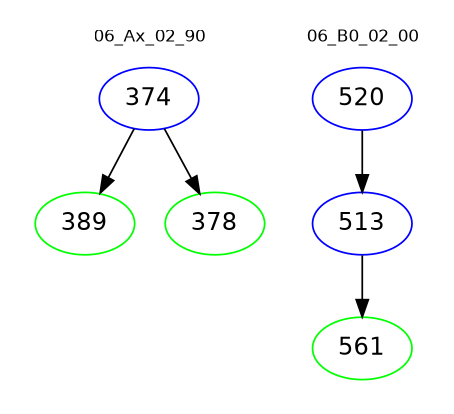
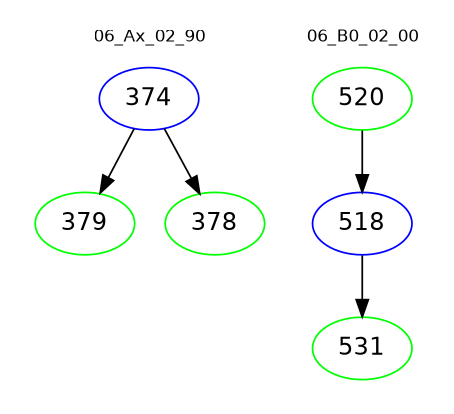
node "520": color blue -> green
node "389": label "389" -> "379"
node "513": label "513" -> "518"
node "561": label "561" -> "531"
